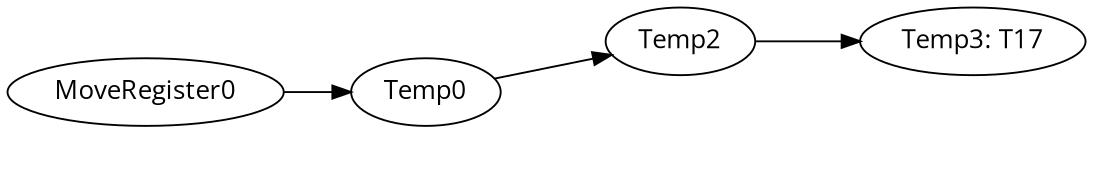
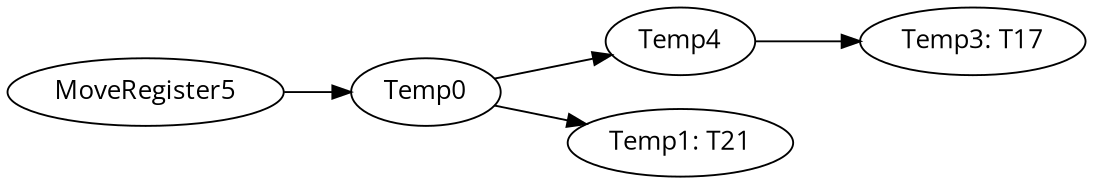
node "Temp2": label "Temp2" -> "Temp4"
node "MoveRegister0": label "MoveRegister0" -> "MoveRegister5"
node "Temp1: T21": added
